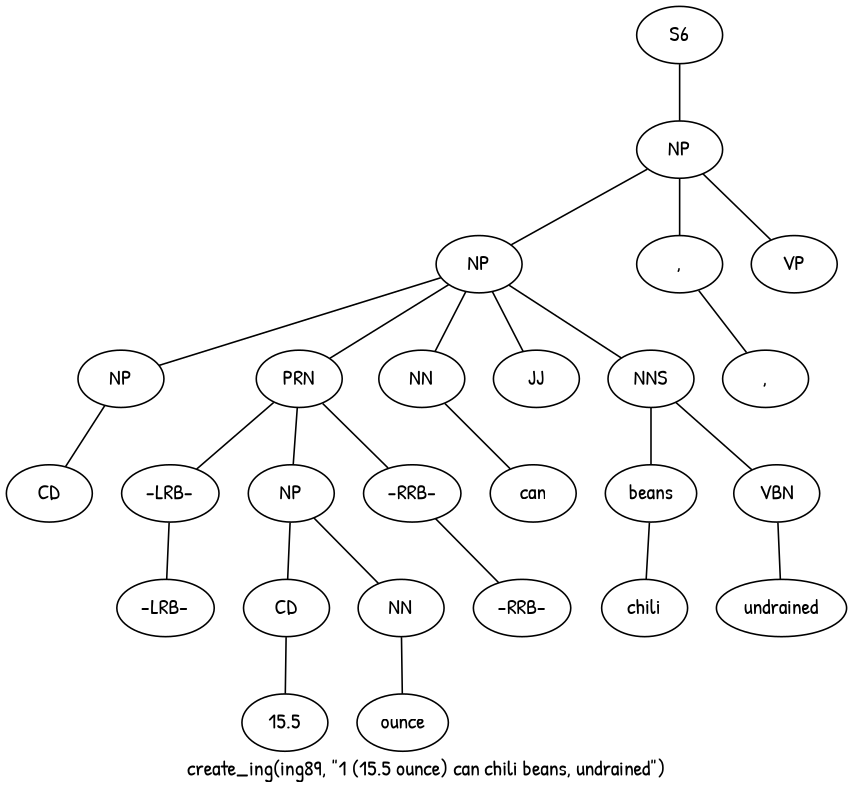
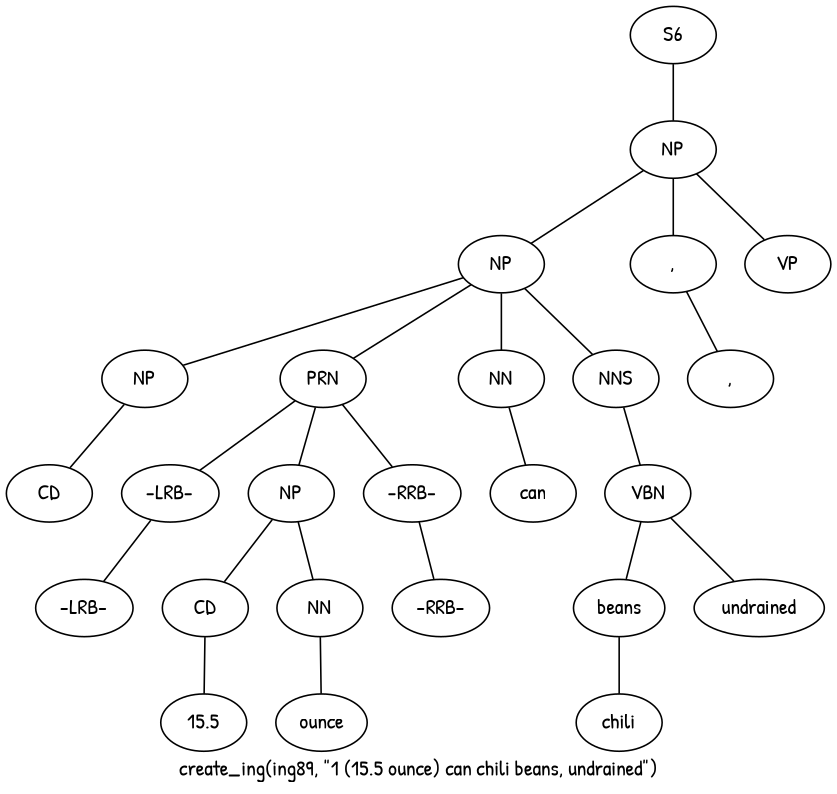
node "JJ": removed
edge "NNS" -- "beans": now "VBN" -- "beans"
